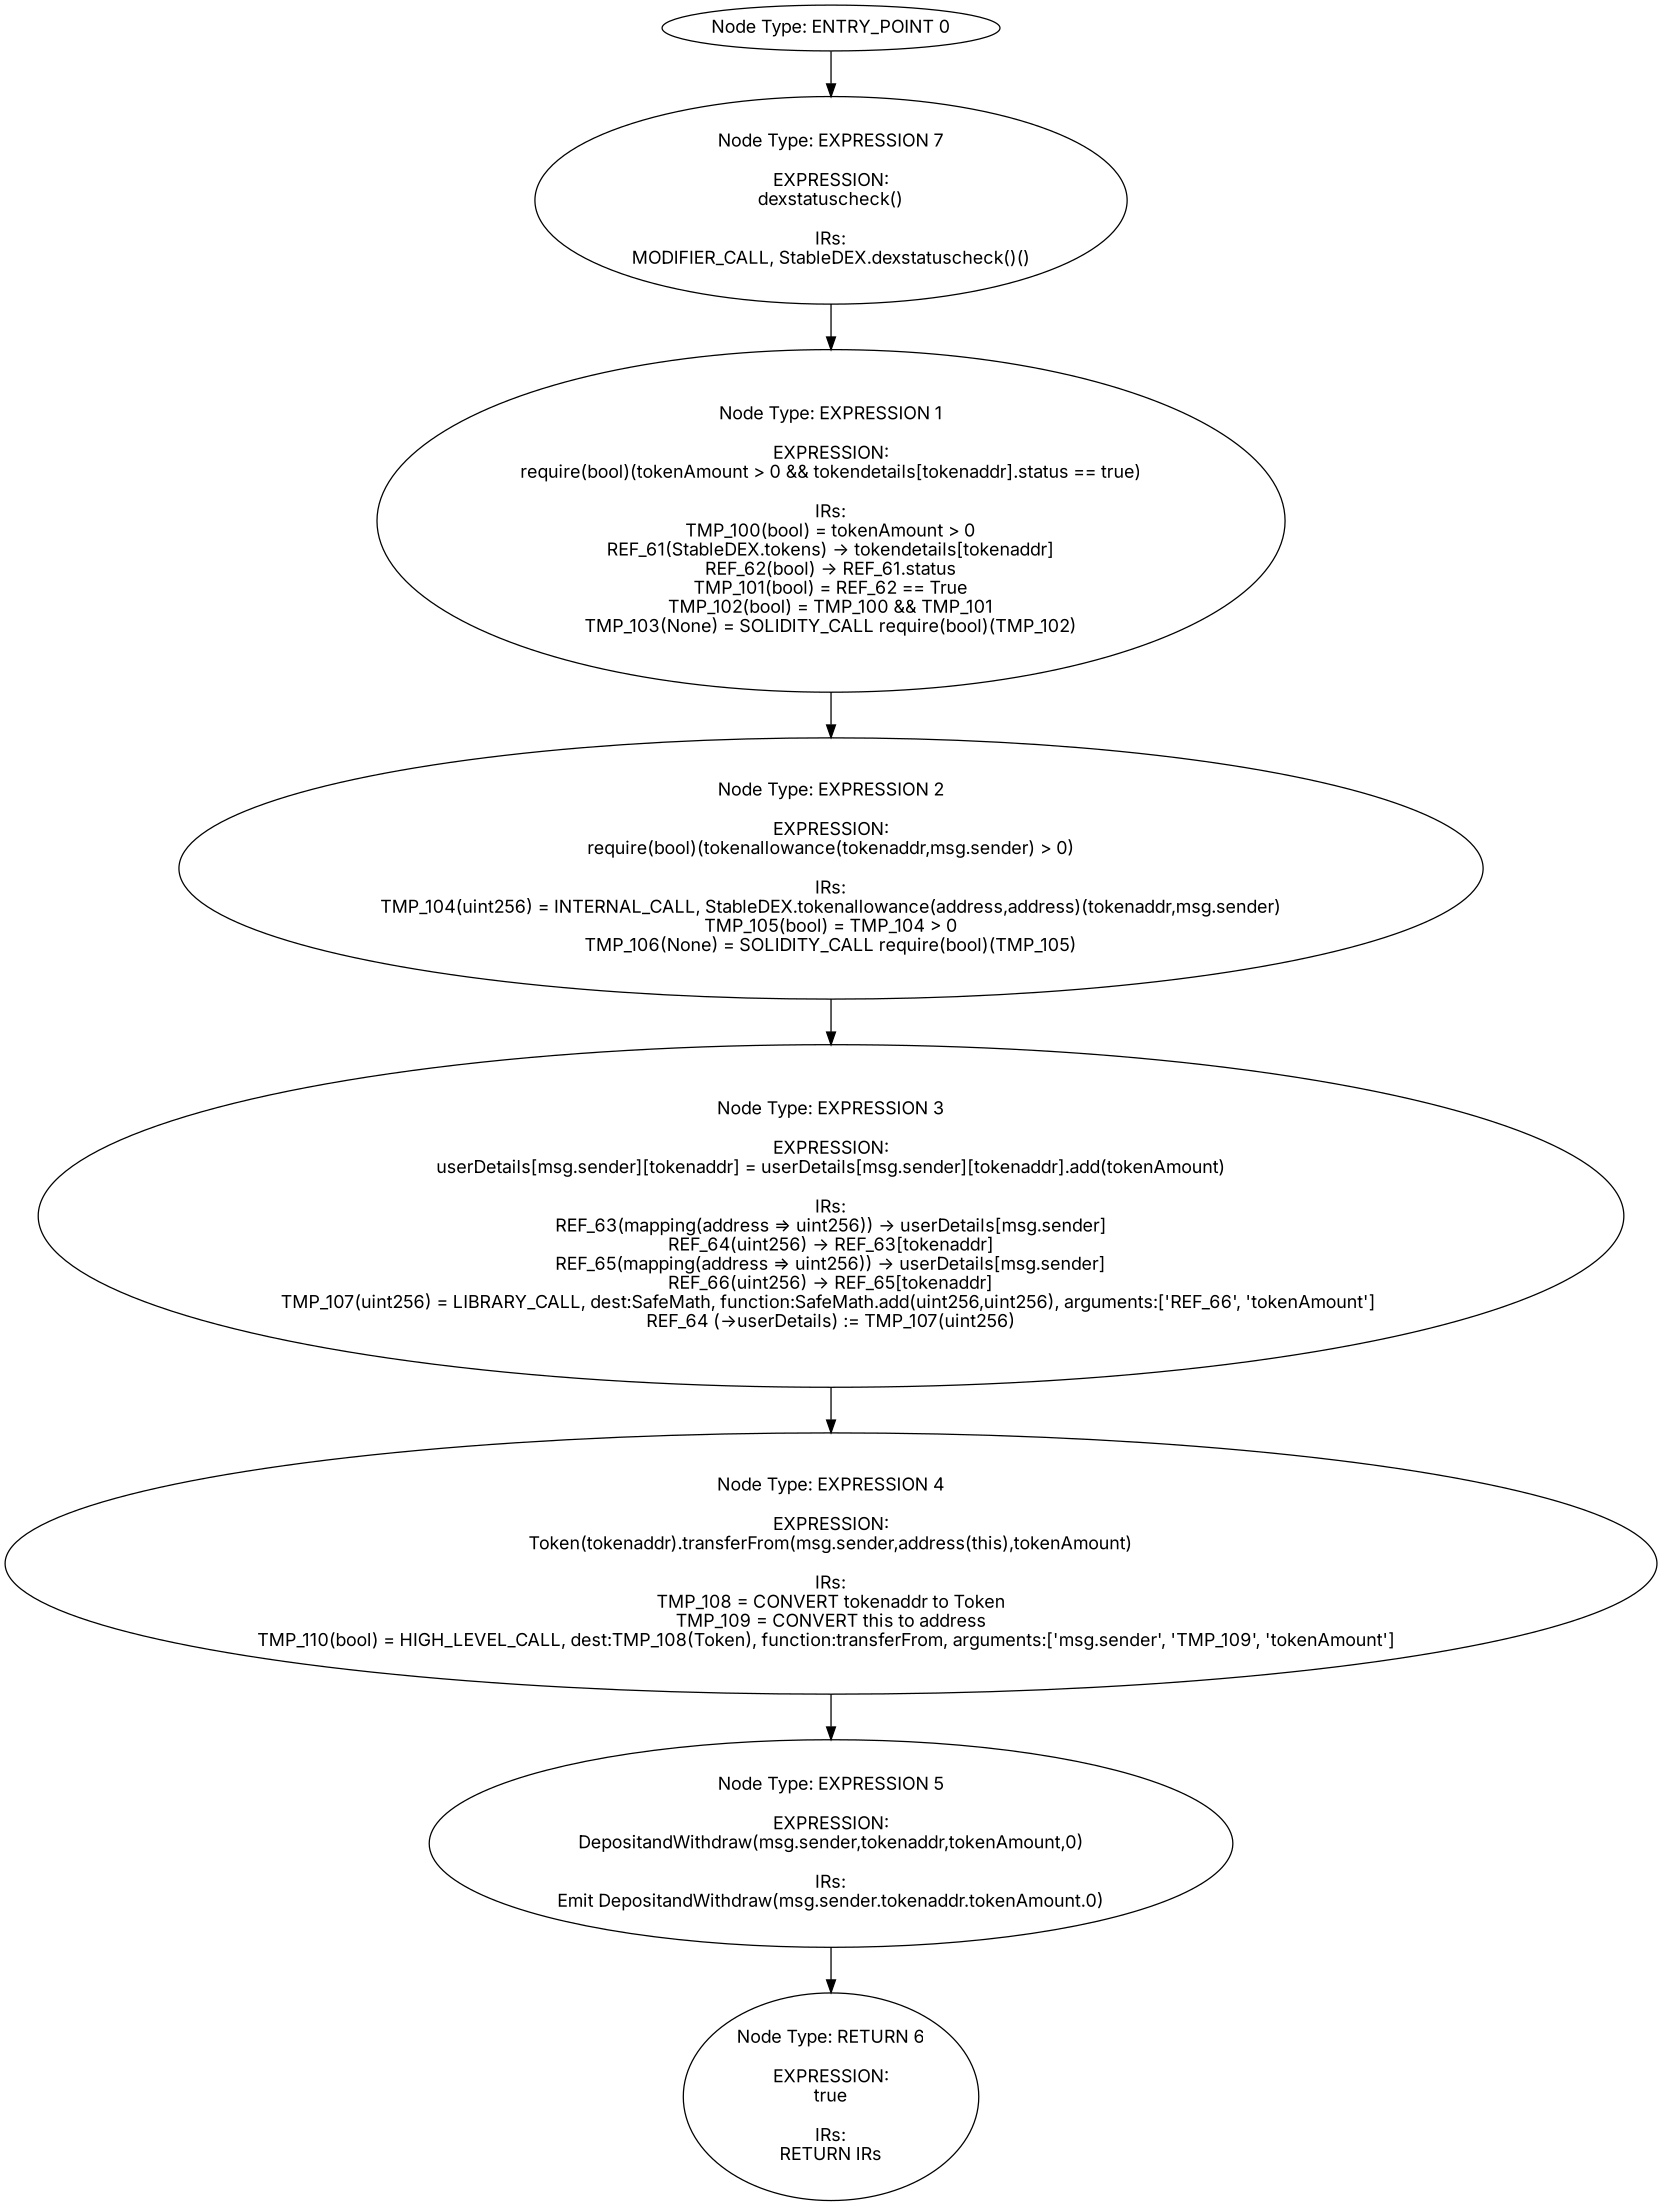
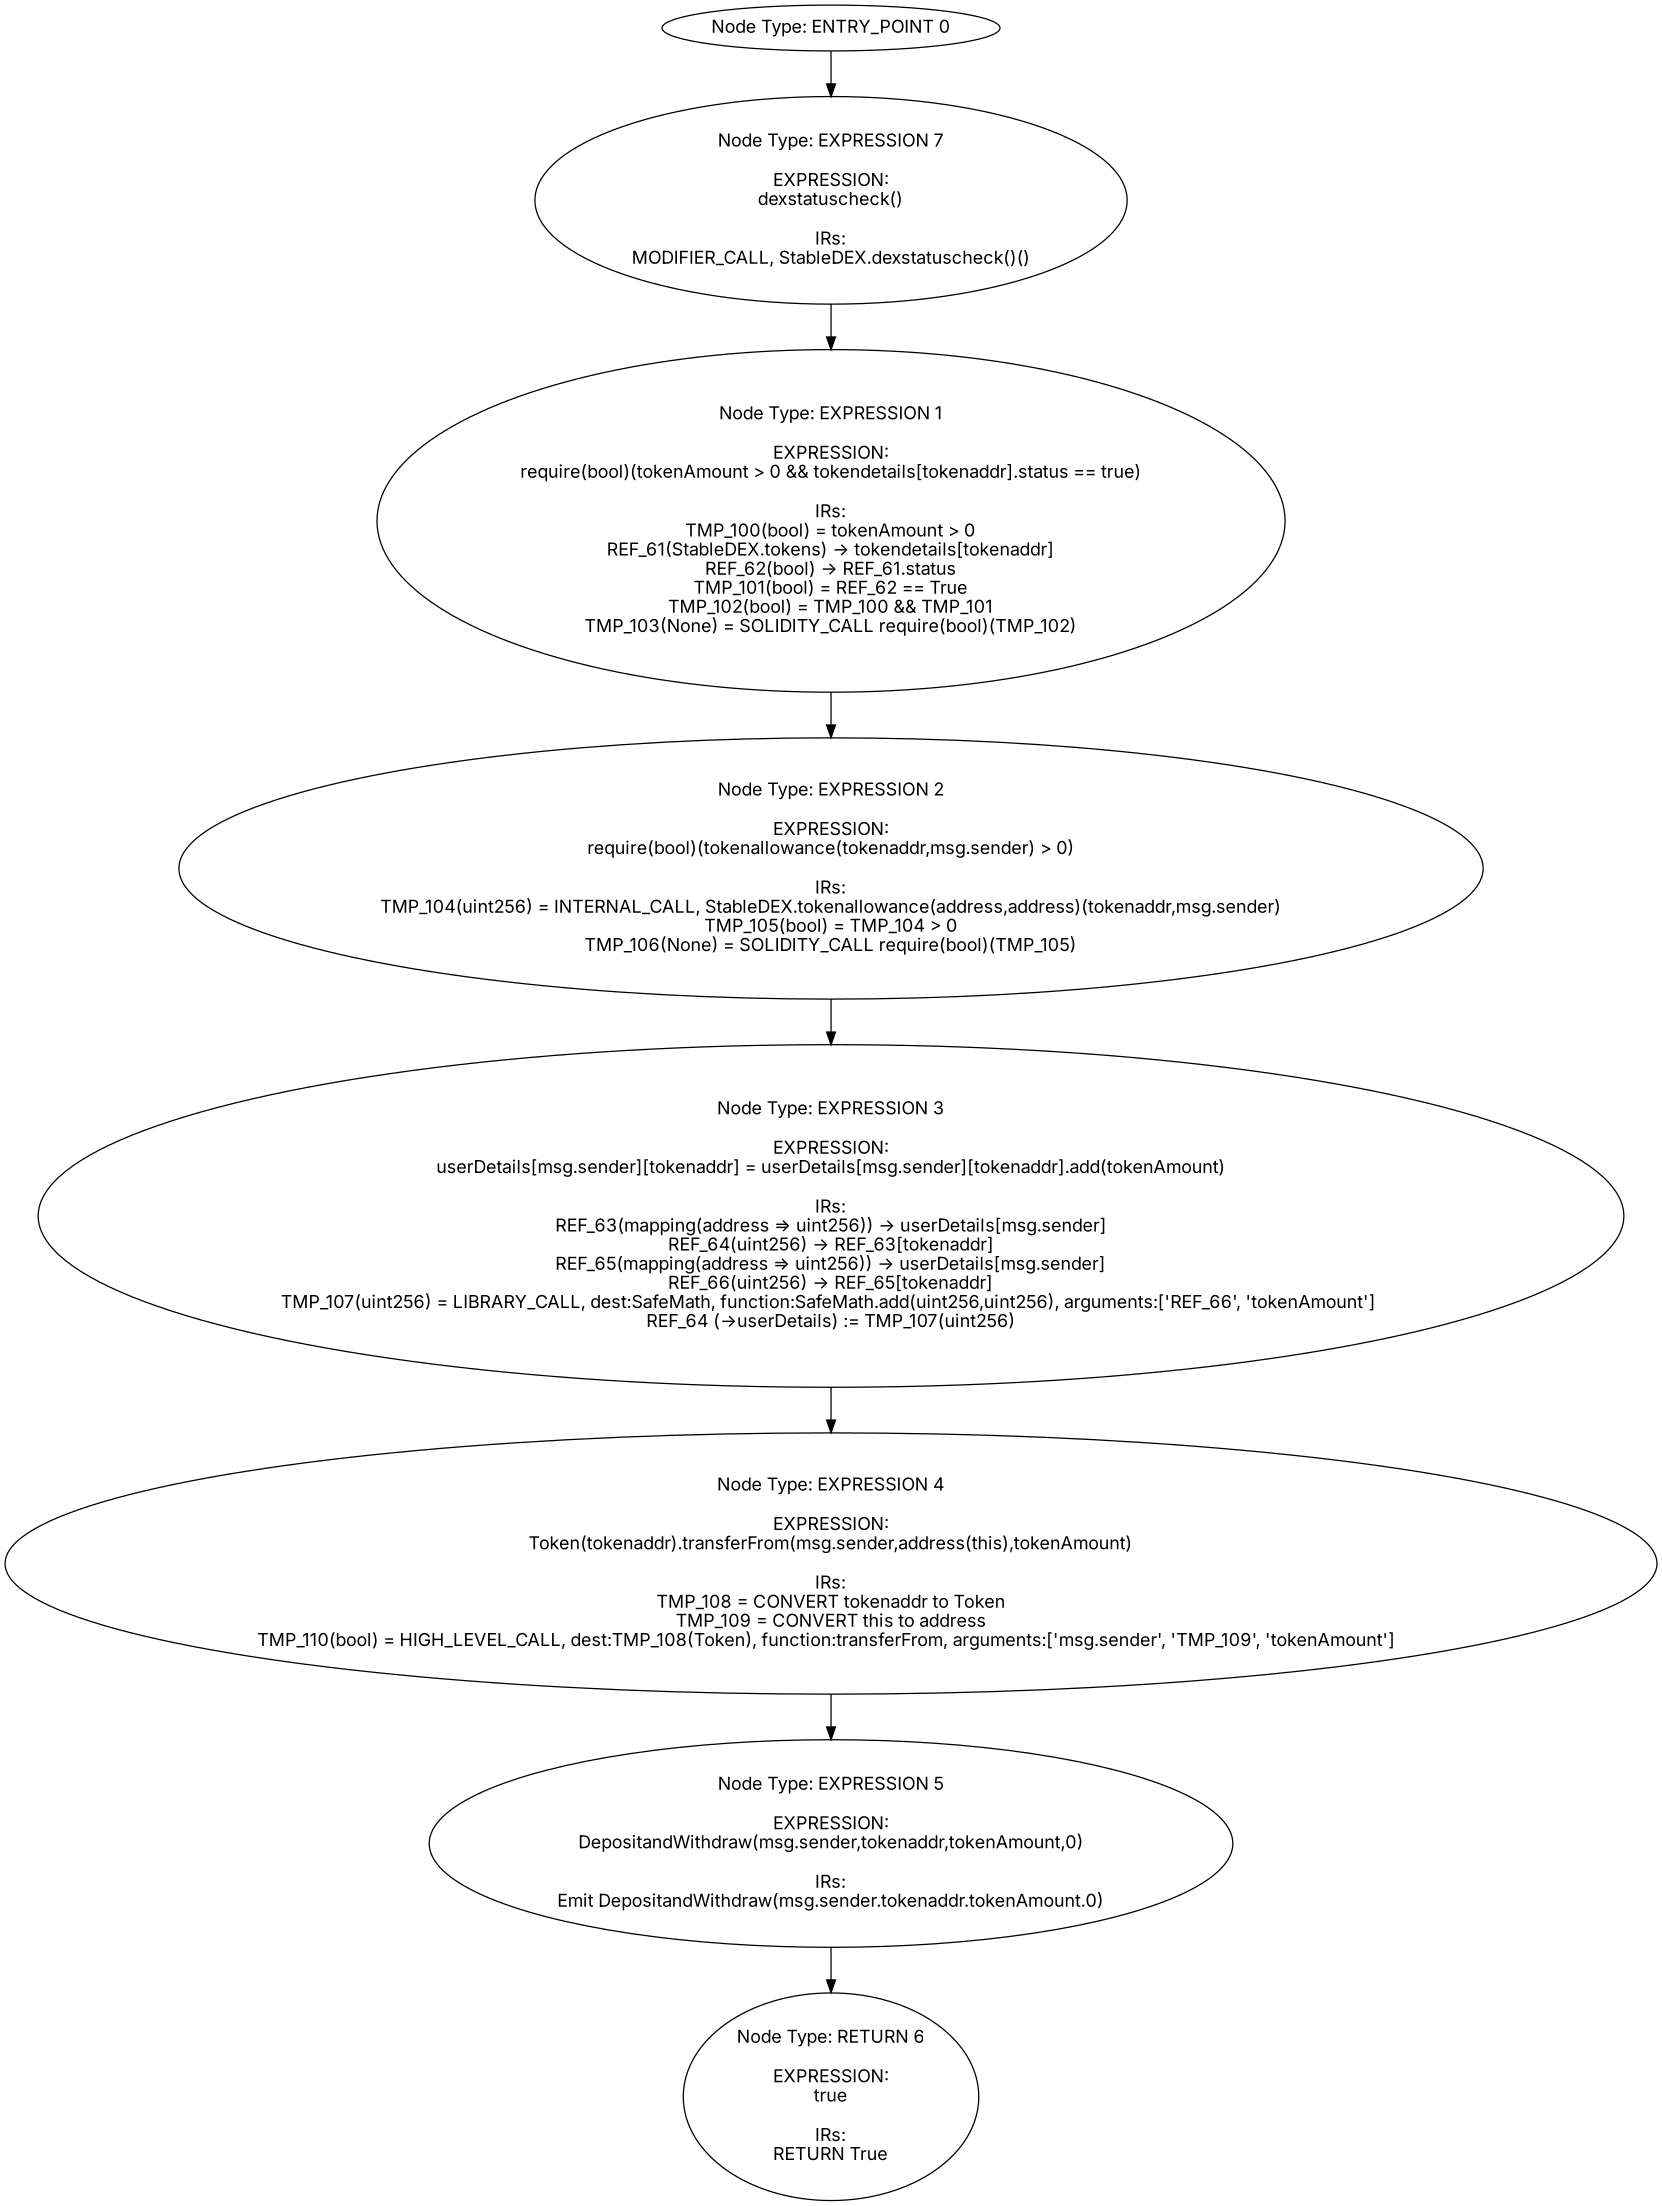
node "Node Type: RETURN 6 EXPRESSION: true IRs: RETURN IRs": label "Node Type: RETURN 6 EXPRESSION: true IRs: RETURN IRs" -> "Node Type: RETURN 6 EXPRESSION: true IRs: RETURN True"
